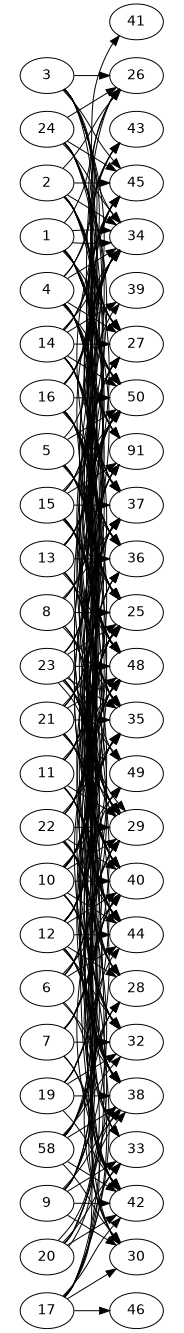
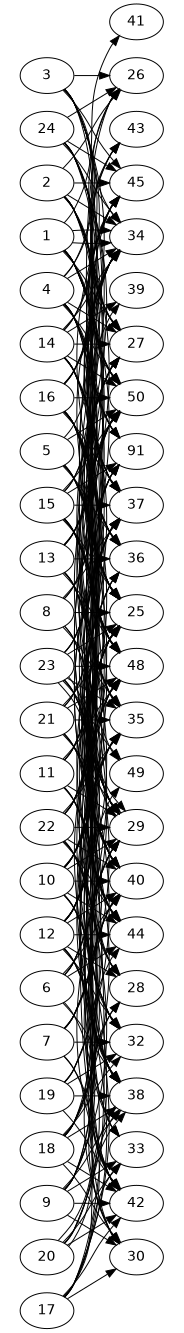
edge "10" -> "49": removed
node "58": label "58" -> "18"
node "46": removed
